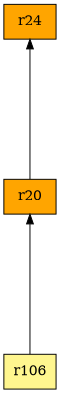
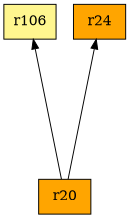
edge "r106" -> "r20": reversed
